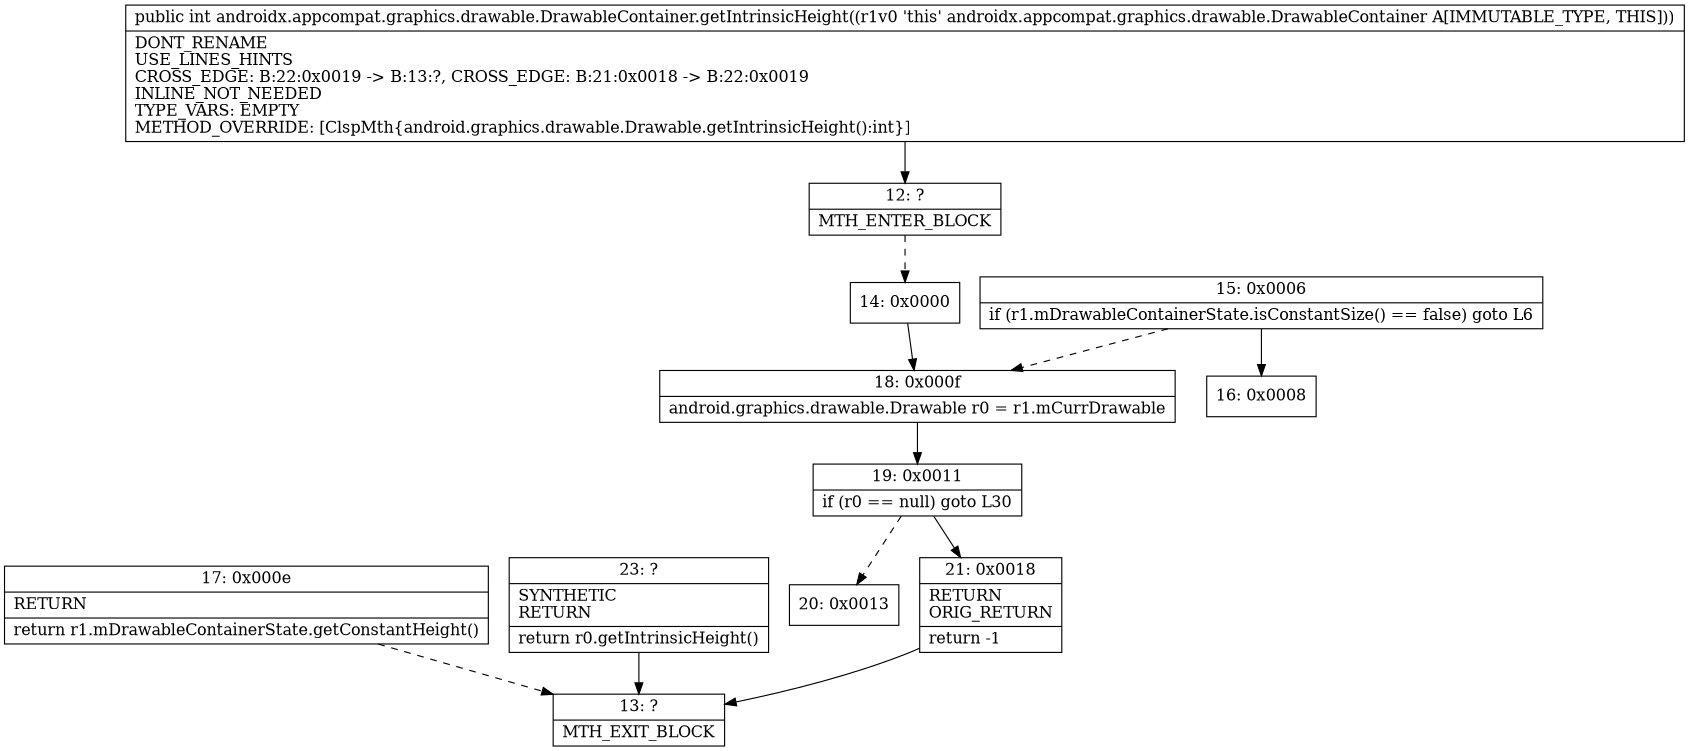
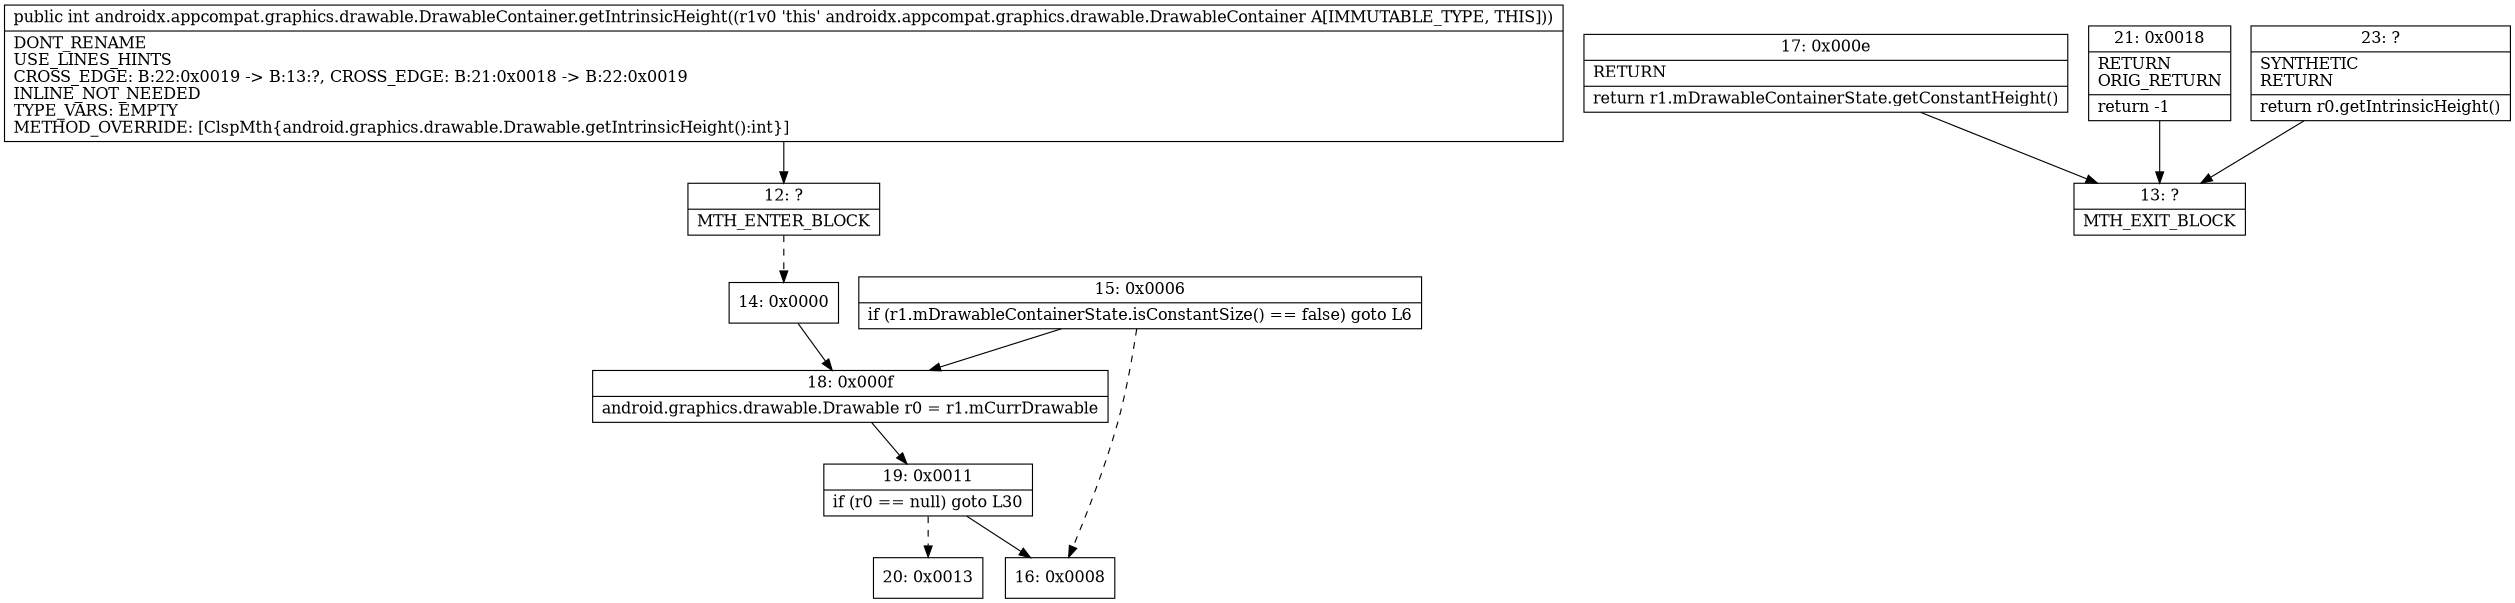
edge "15: 0x0006" -> "16: 0x0008": style solid -> dashed
edge "15: 0x0006" -> "18: 0x000f": style dashed -> solid
edge "19: 0x0011" -> "21: 0x0018": now "19: 0x0011" -> "16: 0x0008"
edge "17: 0x000e" -> "13: ?": style dashed -> solid
